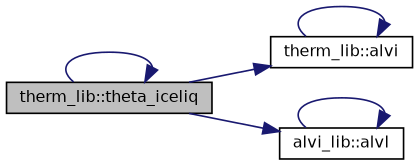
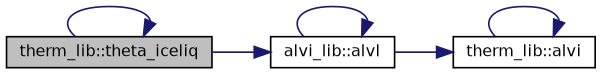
edge "therm_lib::theta_iceliq" -> "therm_lib::alvi": now "alvi_lib::alvl" -> "therm_lib::alvi"
